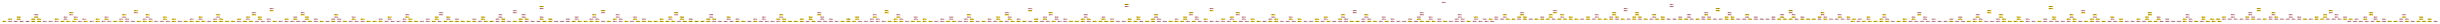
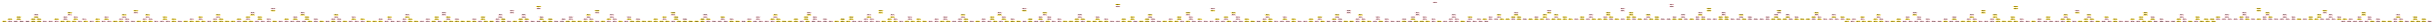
node "Node{data=[3538, 3538]}": removed
